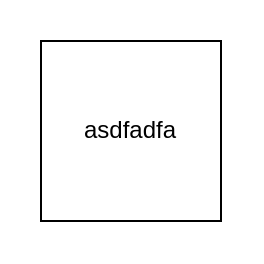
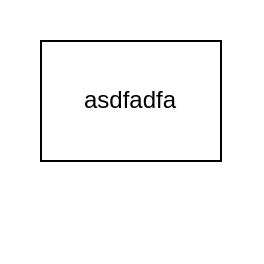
node "asdfadfa": size 180x180 -> 180x120
